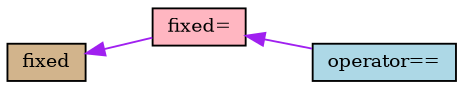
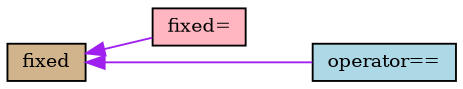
edge "operator==" -> "fixed=": now "operator==" -> "fixed"
